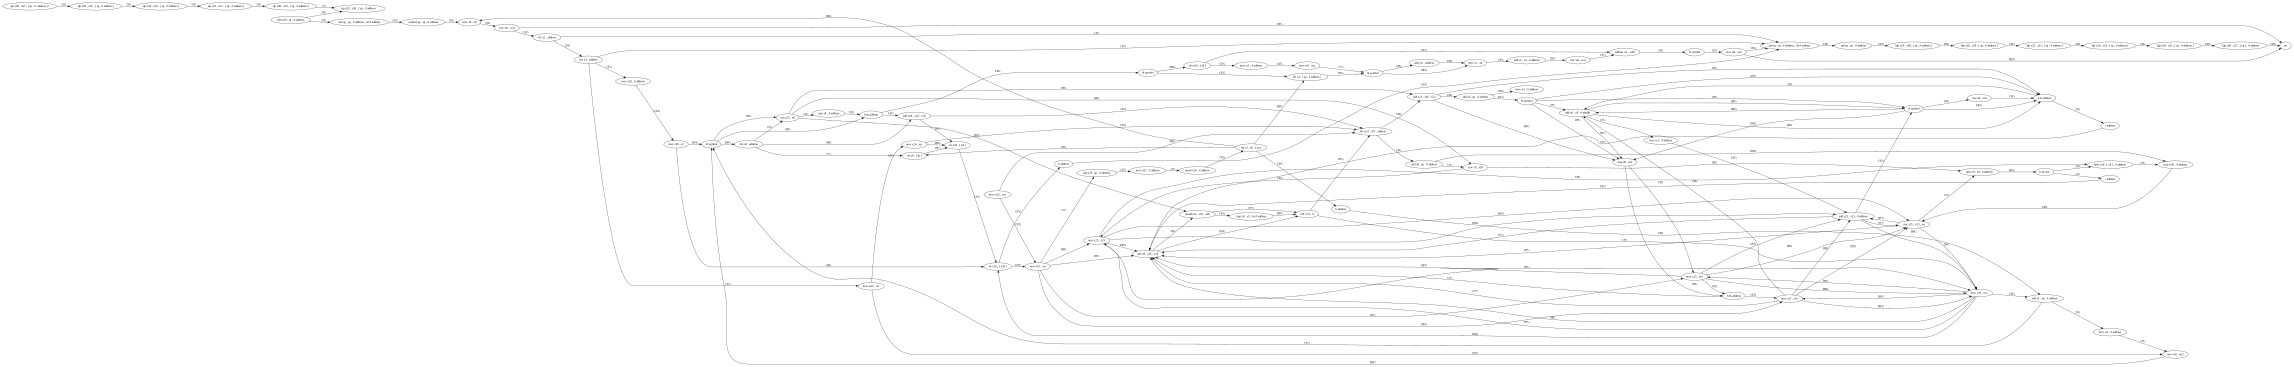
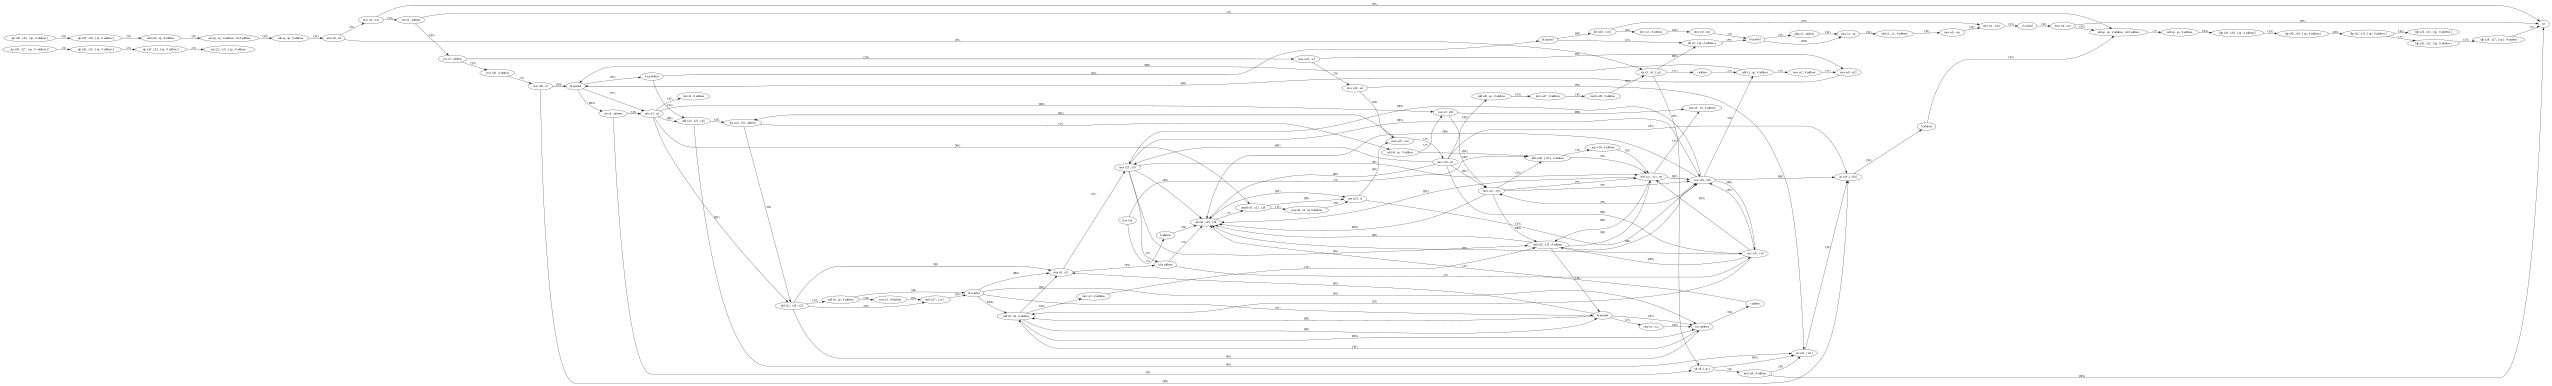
edge "stp x22 , x21 , [ sp , # address ]" -> "stp x20 , x19 , [ sp , # address ]": removed, label "CFG"
edge "add x29 , sp , # address" -> "stp x29 , x30 , [ sp , # address ]": reversed
edge "stp x3 , x8 , [ sp ]" -> "mov x8 , x0": reversed
node "symbol sp , sp , # address": label "symbol sp , sp , # address" -> "sub sp , sp , # address"
edge "ldp x24 , x23 , [ sp , # address ]" -> "ldp x26 , x25 , [ sp , # address ]": now "ldp x22 , x21 , [ sp , # address ]" -> "ldp x26 , x25 , [ sp , # address ]"
edge "cbz x3 , address" -> "add sp , sp , # address , lsl # address": removed, label "CFG"
node "address w1 , w20": label "address w1 , w20" -> "mov w1 , w20"
node "add x0 , x0 , # umulh": label "add x0 , x0 , # umulh" -> "add x0 , x0 , # address"
edge "cmn x0 , # address" -> "b.eq address": removed, label "CFG"
edge "mov x24 , xzr" -> "tbz w21 , # 0 , address": now "mov x24 , xzr" -> "mov w21 , wzr"
edge "cbz x0 , address" -> "add x24 , x23 , x24": now "sub x23 , x0" -> "add x24 , x23 , x24"
edge "add x8 , sp , # address" -> "cmp w10 , # address": now "add x8 , sp , # address" -> "ldrb w10 , [ x8 ] , # address"
edge "ldrb w10 , [ x8 ] , # address" -> "cinc x25 , x25 , eq": added, label "DFG"
edge "subs x9 , x9 , # address" -> "b.ne cinc": removed, label "DFG"
edge "cset w21 , ls" -> "tbz w21 , # 0 , address": now "cset w21 , ls" -> "mov w21 , wzr"
edge "cmp x8 , x9 , lsr # address" -> "cset w21 , ls": label "DFG" -> "CFG"
edge "str x19 , [ x20 ]" -> "mov x19 , xzr": reversed
node "strb w27 , [ x21 ]": added
node "mov w0 , # address": added
